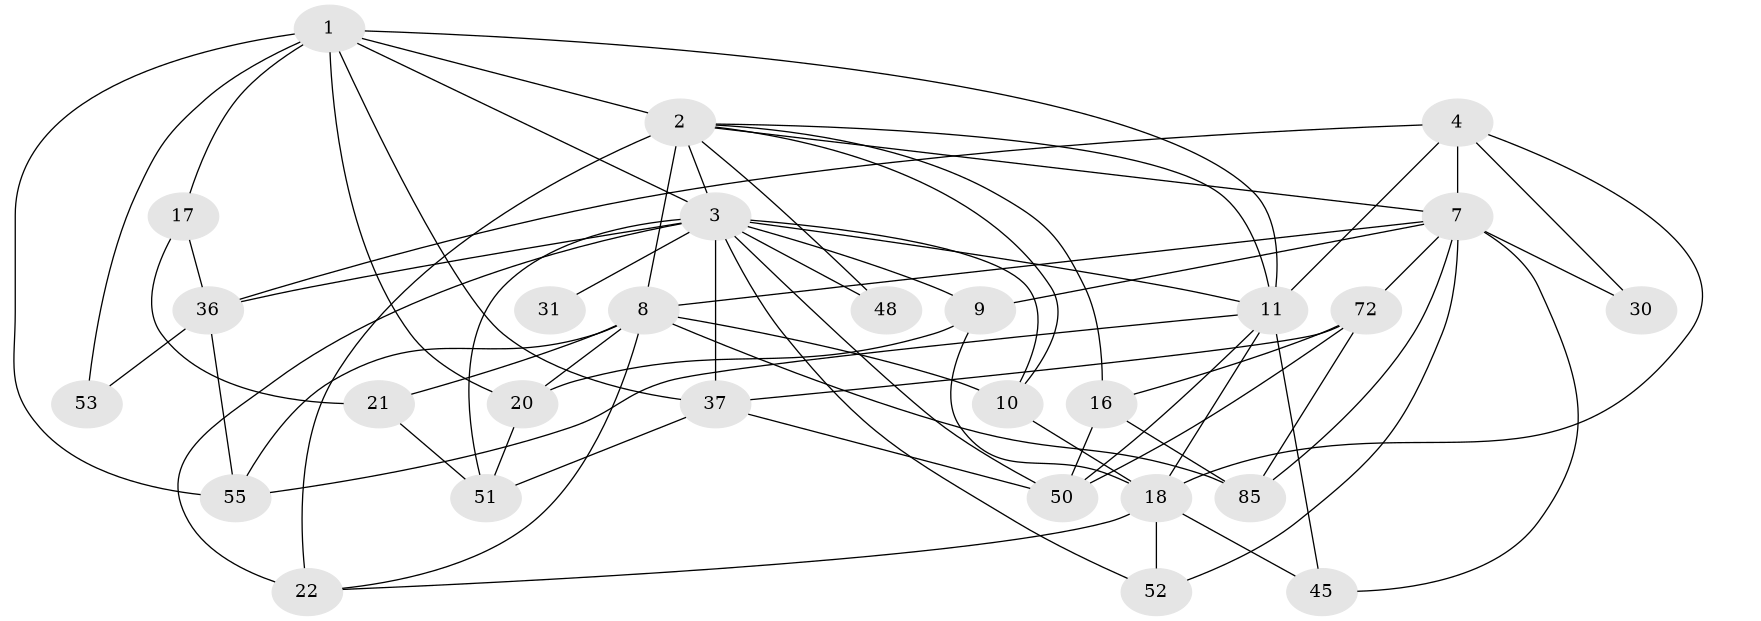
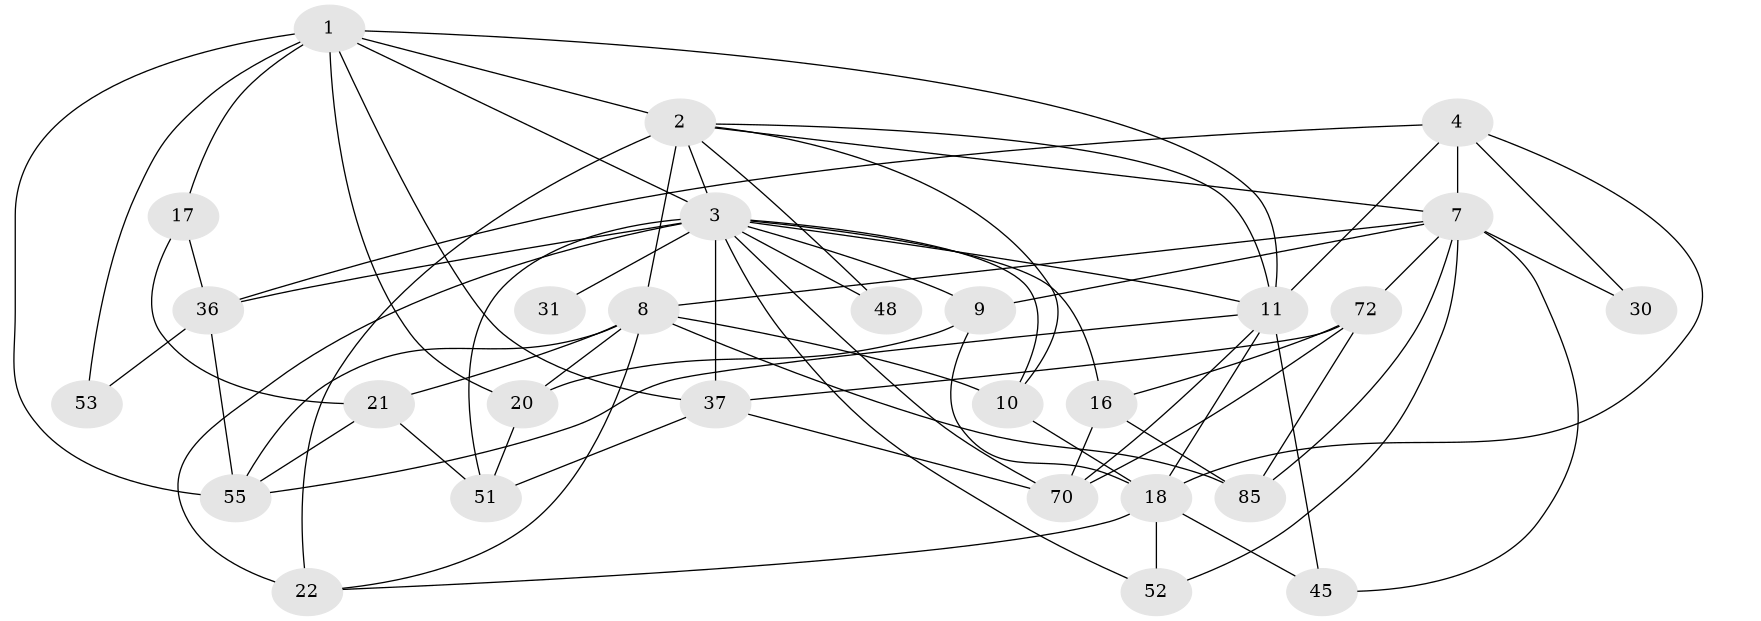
edge "2" -- "16": now "3" -- "16"
edge "21" -- "55": added
node "50": label "50" -> "70"
